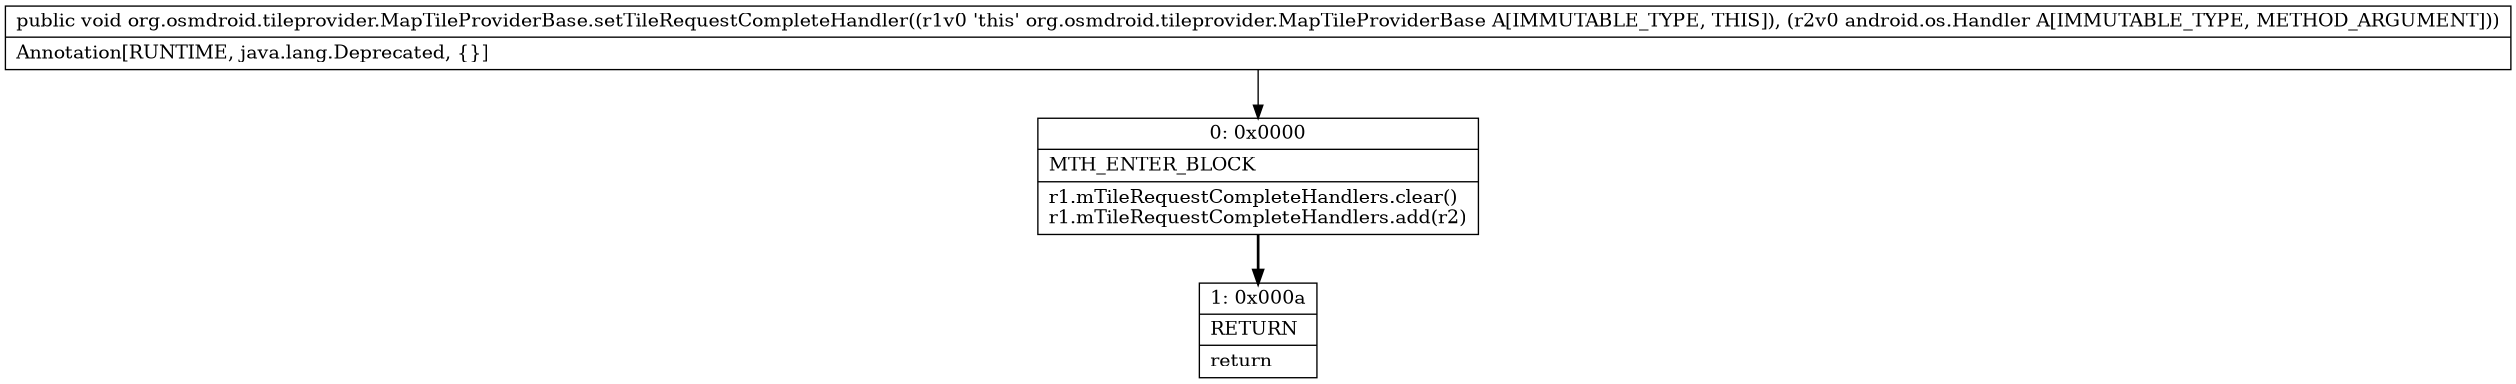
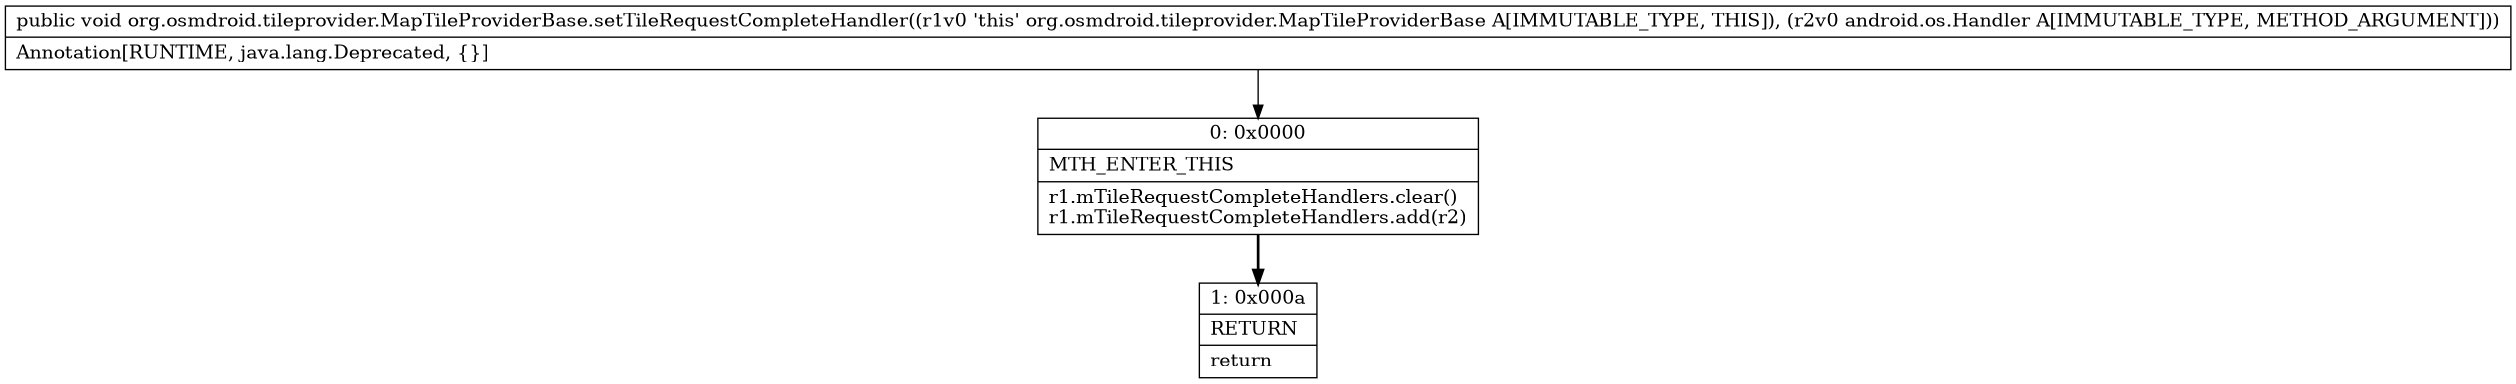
node "0: 0x0000": text "MTH_ENTER_BLOCK" -> "MTH_ENTER_THIS"
